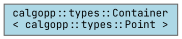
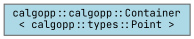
node "calgopp::types::Container < calgopp::types::Point >": label "calgopp::types::Container < calgopp::types::Point >" -> "calgopp::calgopp::Container < calgopp::types::Point >"
